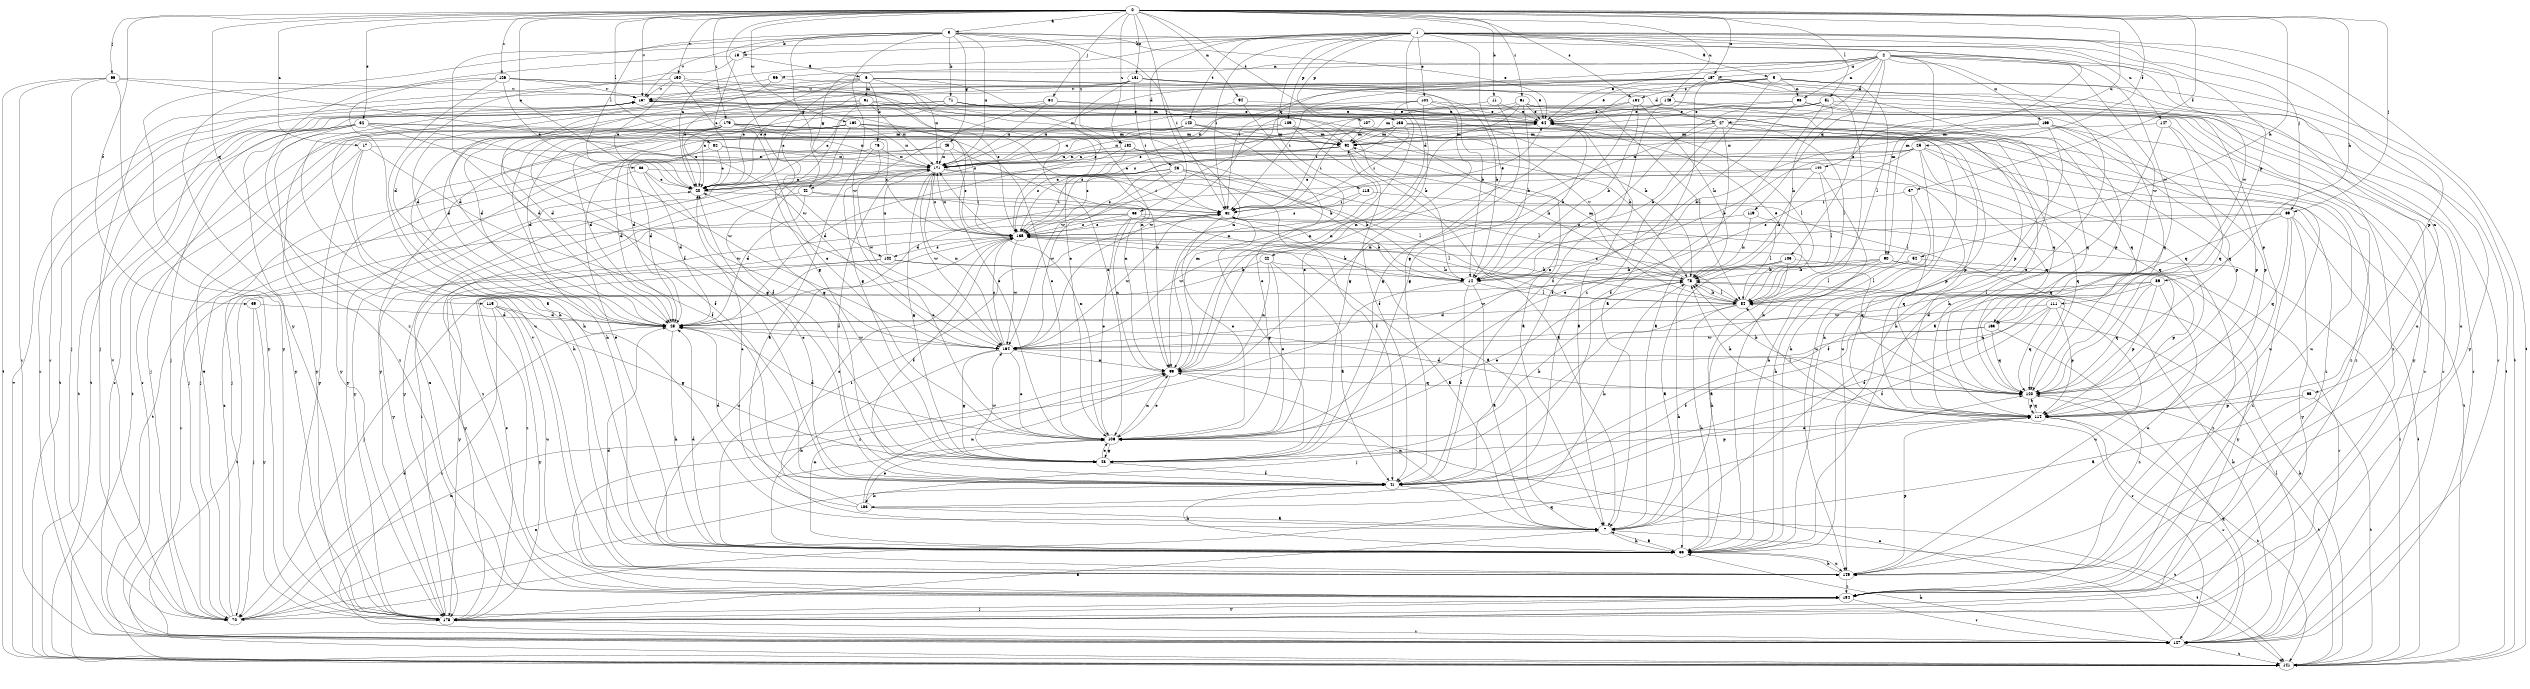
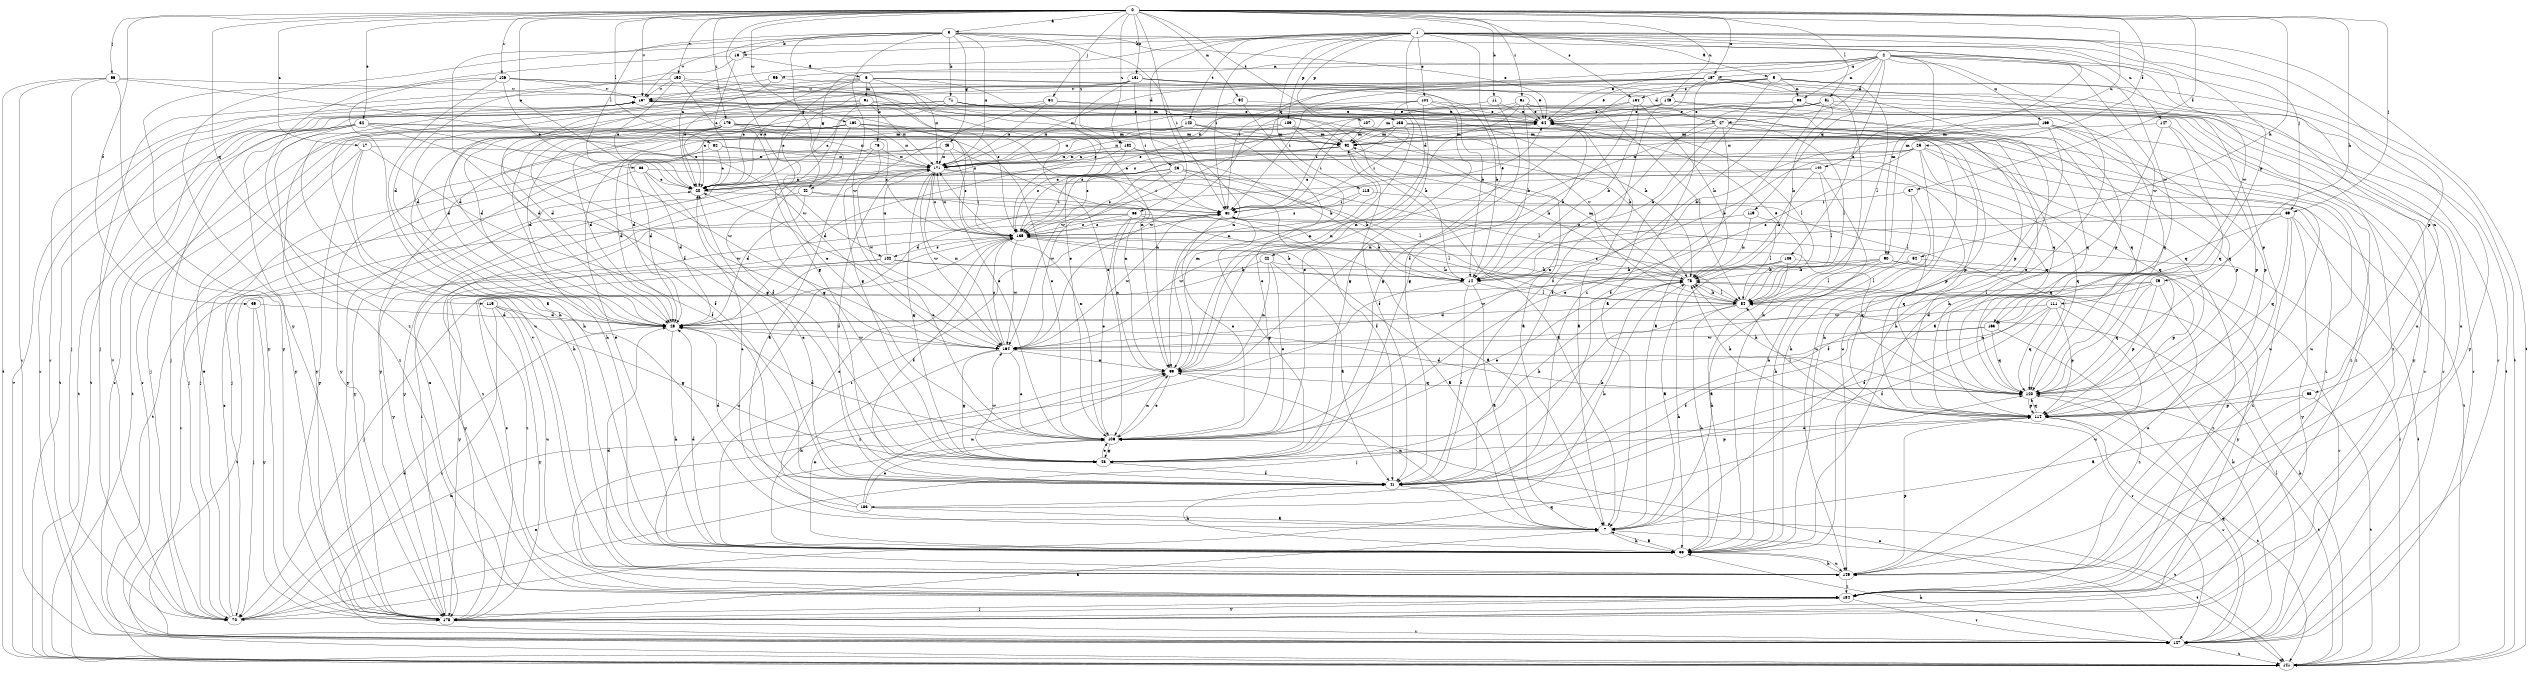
edge "14" -> "135": reversed
edge "1" -> "41": label "g" -> "f"
node "89": label "89" -> "49"
edge "41" -> "183": now "41" -> "78"
